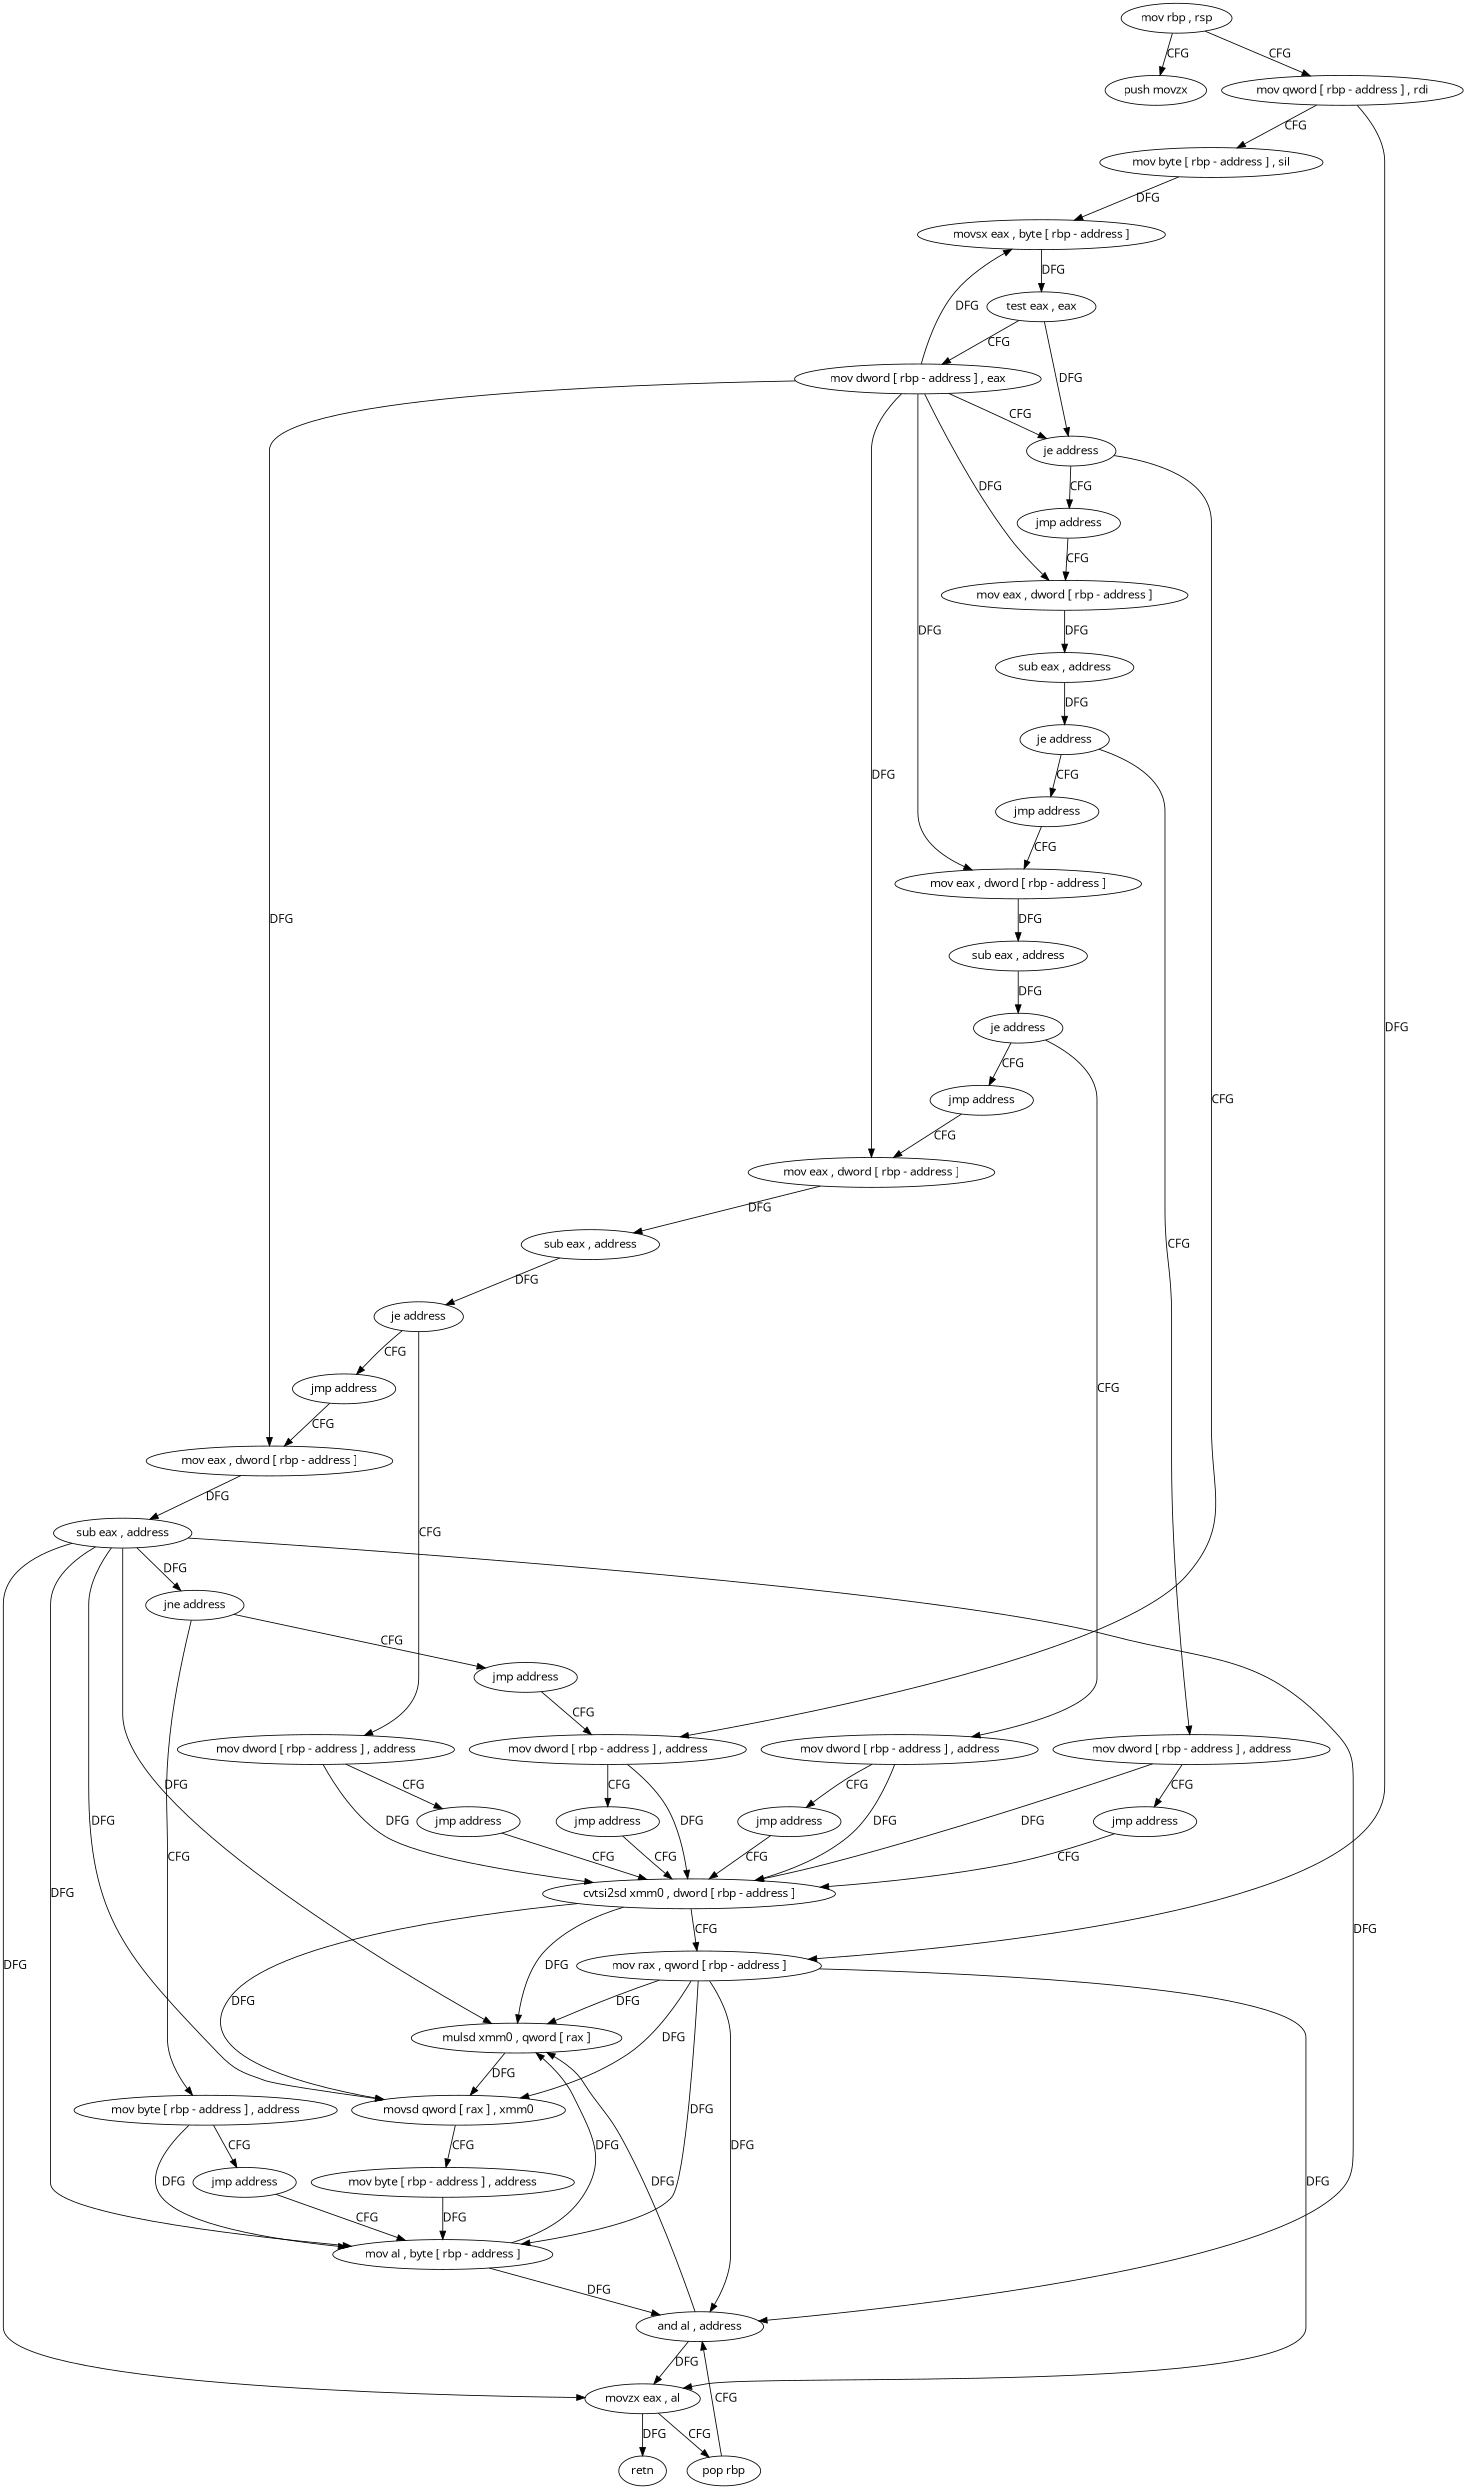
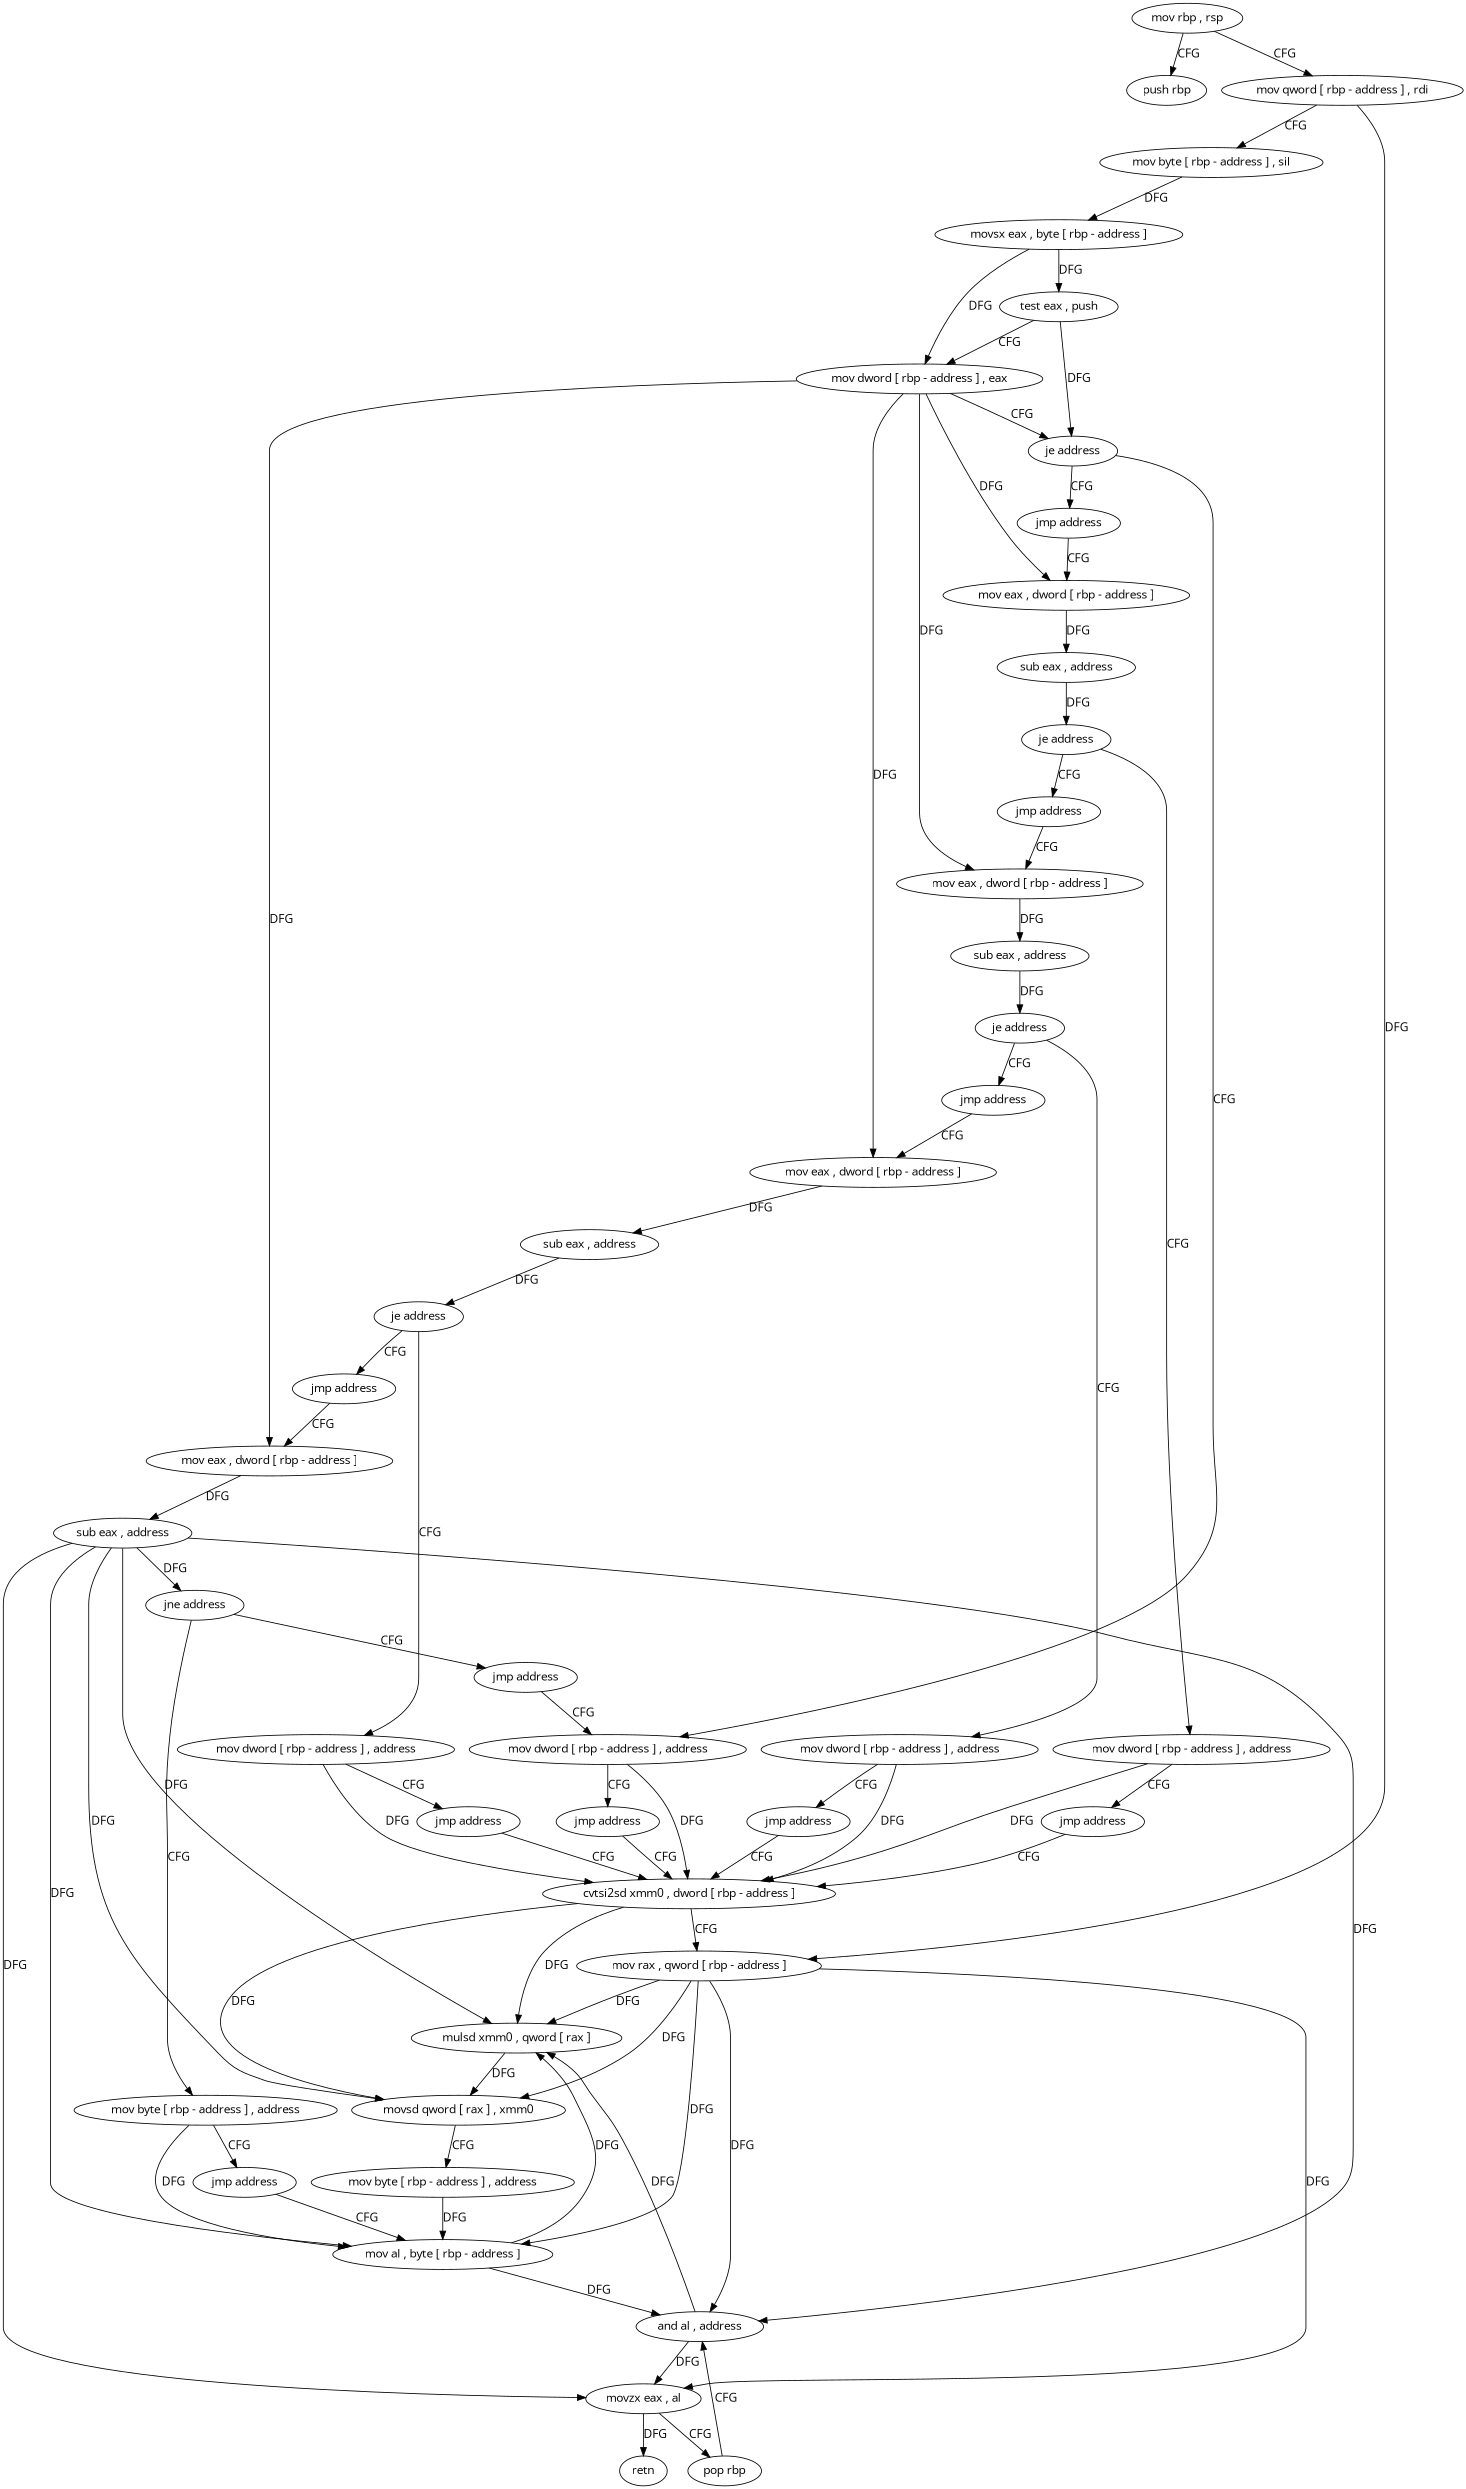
node "push movzx": label "push movzx" -> "push rbp"
edge "mov dword [ rbp - address ] , eax" -> "movsx eax , byte [ rbp - address ]": reversed
node "test eax , eax": label "test eax , eax" -> "test eax , push"
